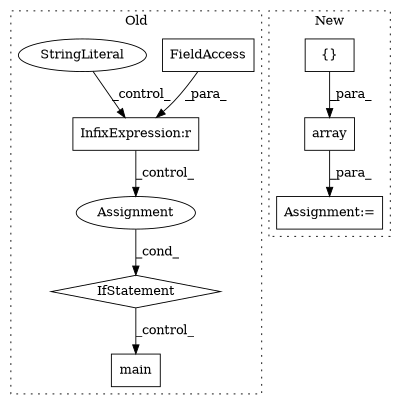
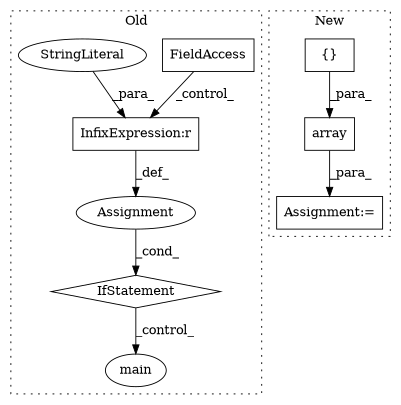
edge "StringLiteral" -> "InfixExpression:r": label "_control_" -> "_para_"
edge "FieldAccess" -> "InfixExpression:r": label "_para_" -> "_control_"
edge "InfixExpression:r" -> "Assignment": label "_control_" -> "_def_"
node "main": shape box -> ellipse
